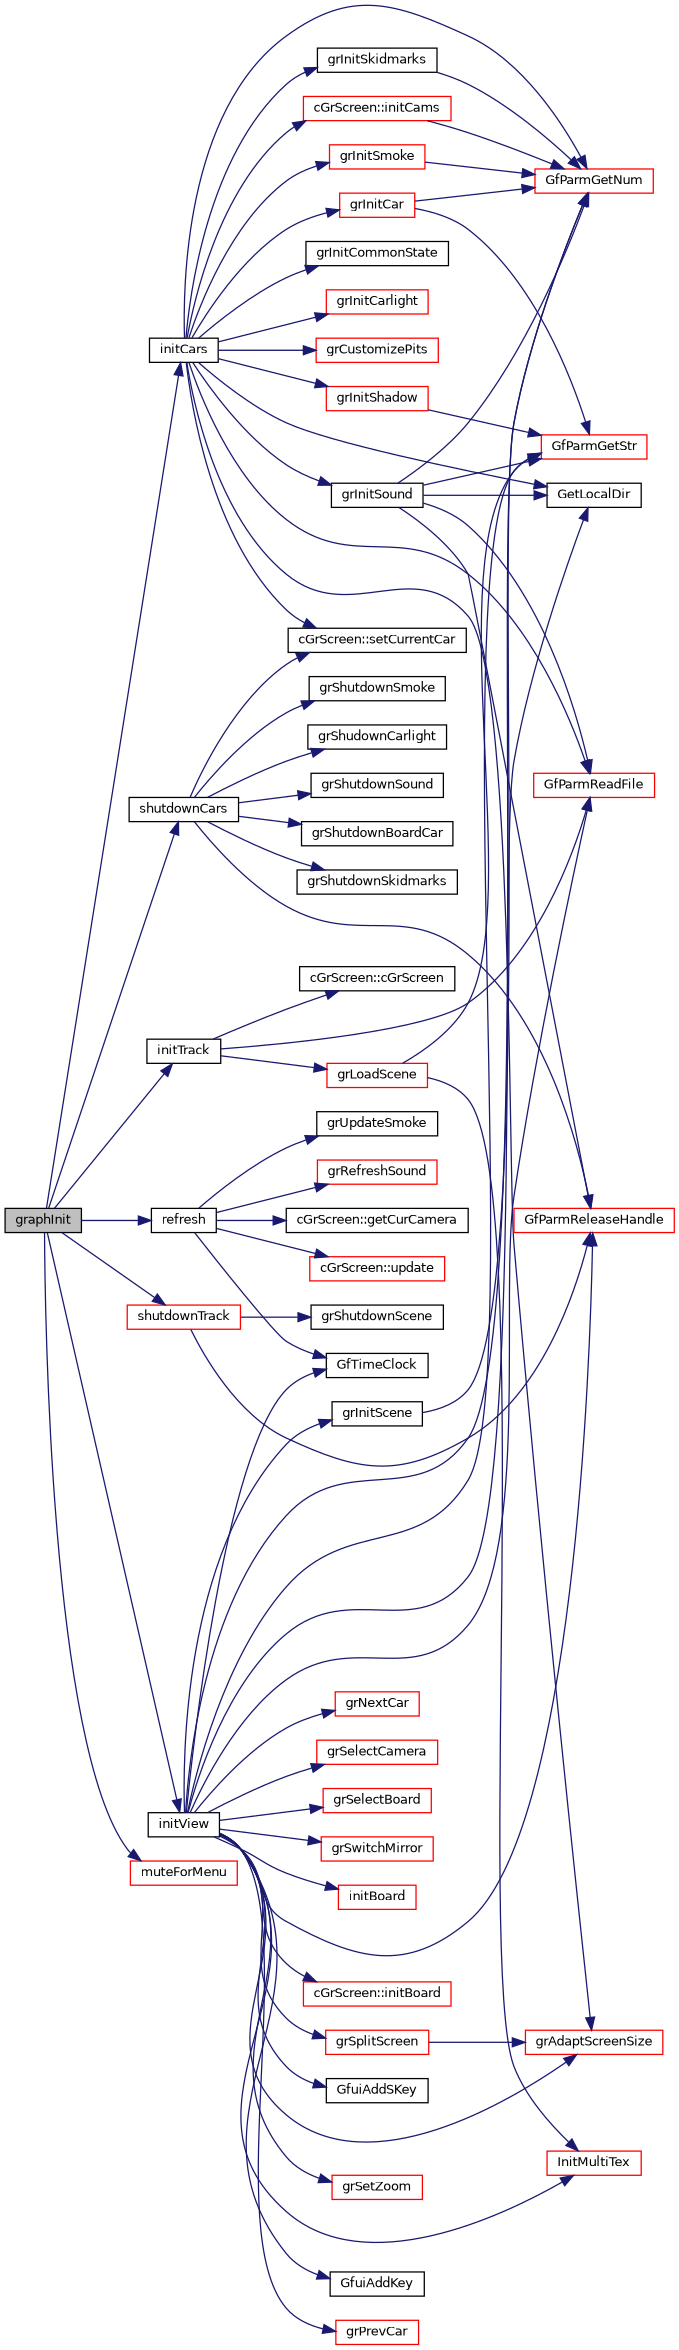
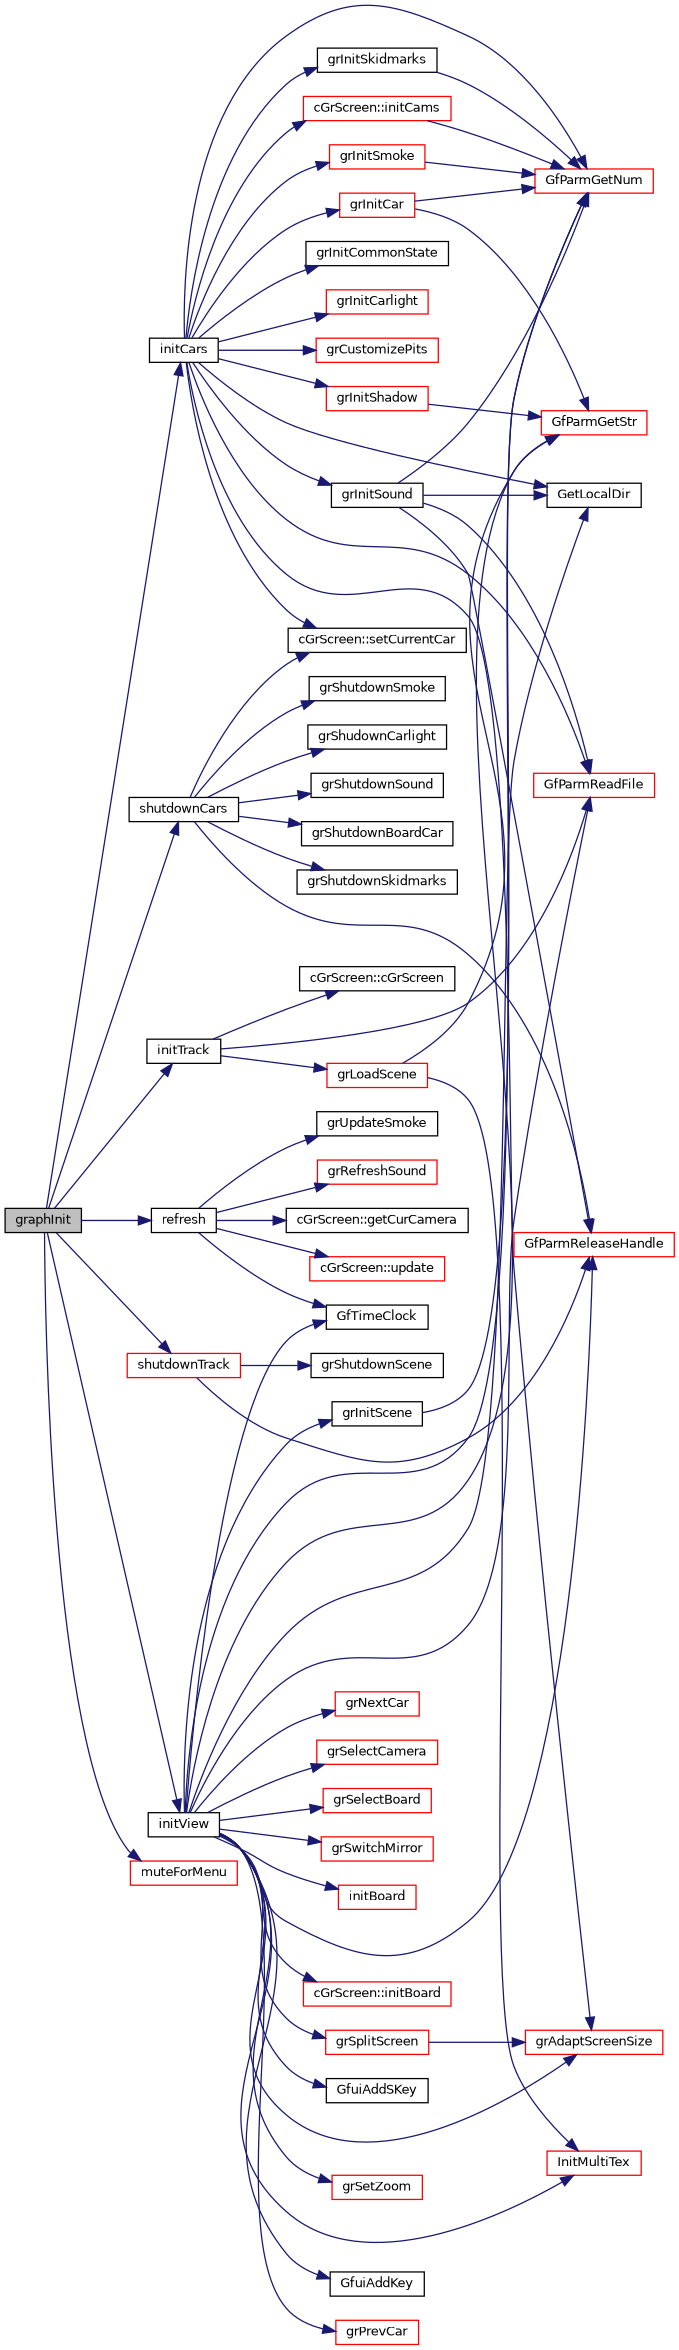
edge "grInitSound" -> "GfParmGetStr": removed
